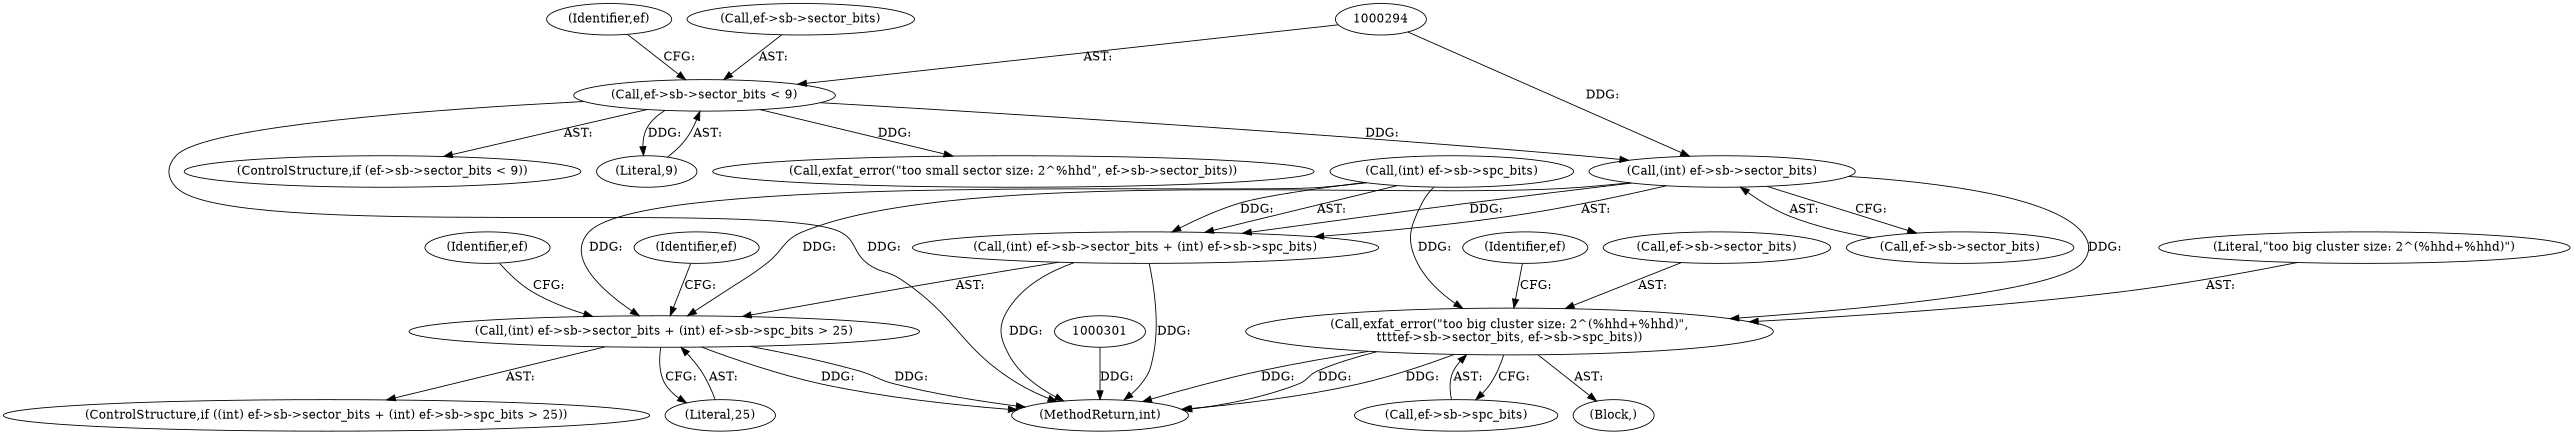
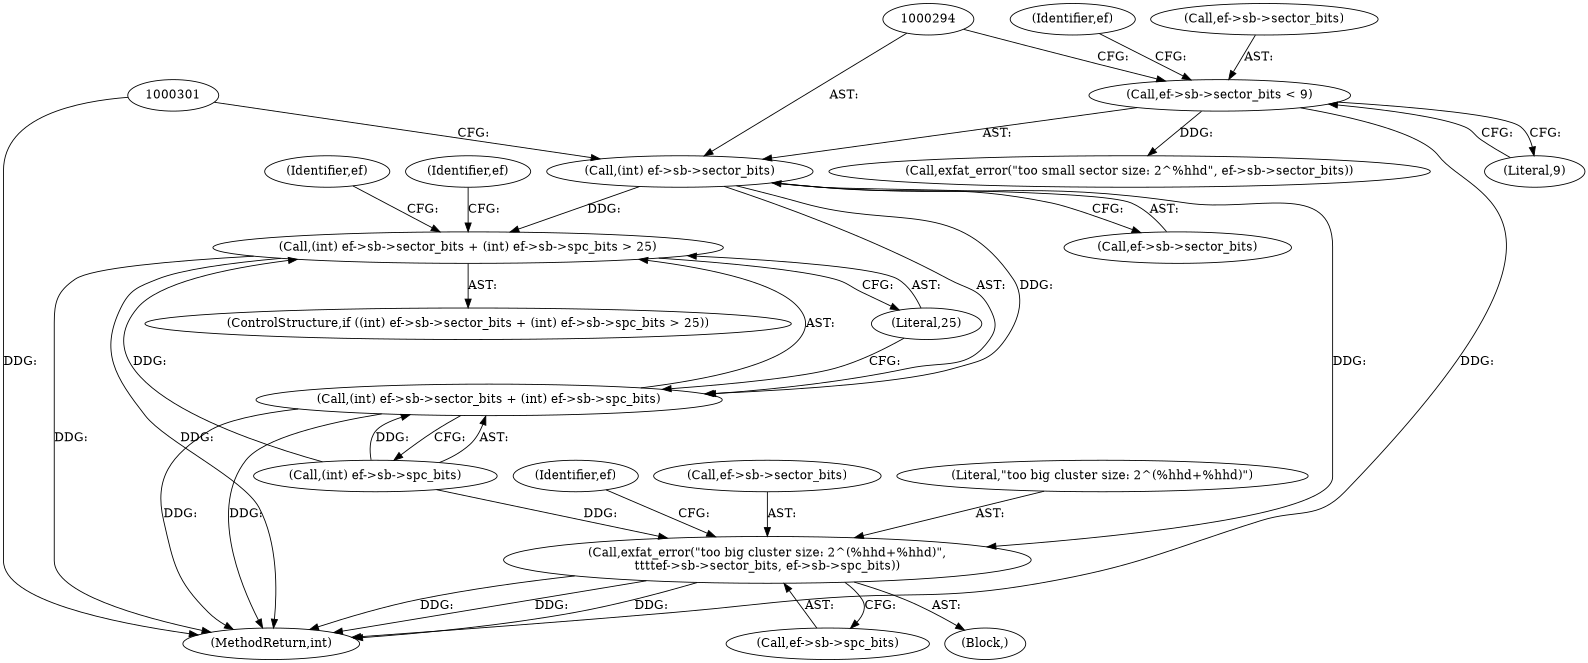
edge "1000294" -> "(Call,ef->sb->sector_bits < 9)": label "AST: " -> "CFG: "
edge "1000294" -> "(Call,(int) ef->sb->sector_bits)": label "DDG: " -> "AST: "
edge "1000301" -> "(Call,(int) ef->sb->sector_bits)": added, label "CFG:"
edge "(Call,ef->sb->sector_bits < 9)" -> "(Literal,9)": label "DDG: " -> "CFG: "
edge "(Literal,9)" -> "(Call,ef->sb->sector_bits < 9)": label "AST: " -> "CFG: "
edge "(Call,ef->sb->sector_bits < 9)" -> "(Call,(int) ef->sb->sector_bits)": label "DDG: " -> "AST: "
node "(ControlStructure,if (ef->sb->sector_bits < 9))": removed
edge "(Literal,25)" -> "(Call,(int) ef->sb->sector_bits + (int) ef->sb->spc_bits)": added, label "CFG:"
edge "(Call,(int) ef->sb->sector_bits + (int) ef->sb->spc_bits)" -> "(Call,(int) ef->sb->spc_bits)": added, label "CFG:"
